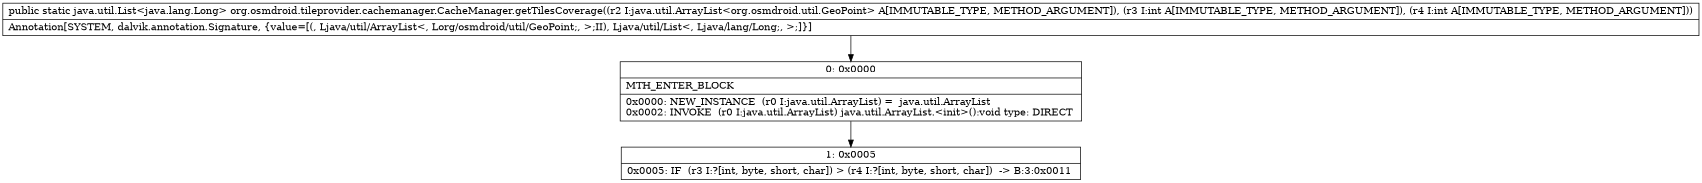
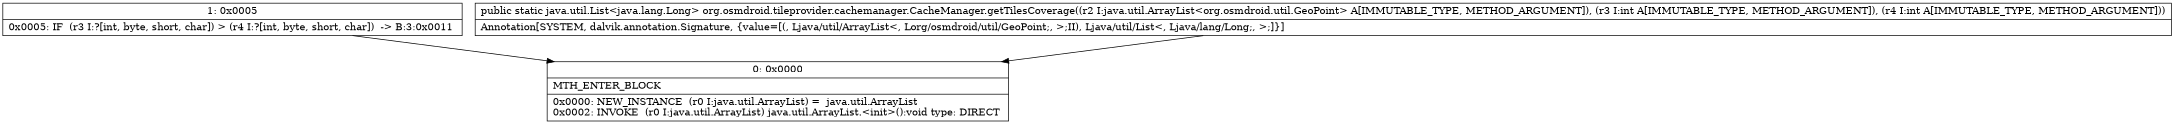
edge "0: 0x0000" -> "1: 0x0005": reversed
